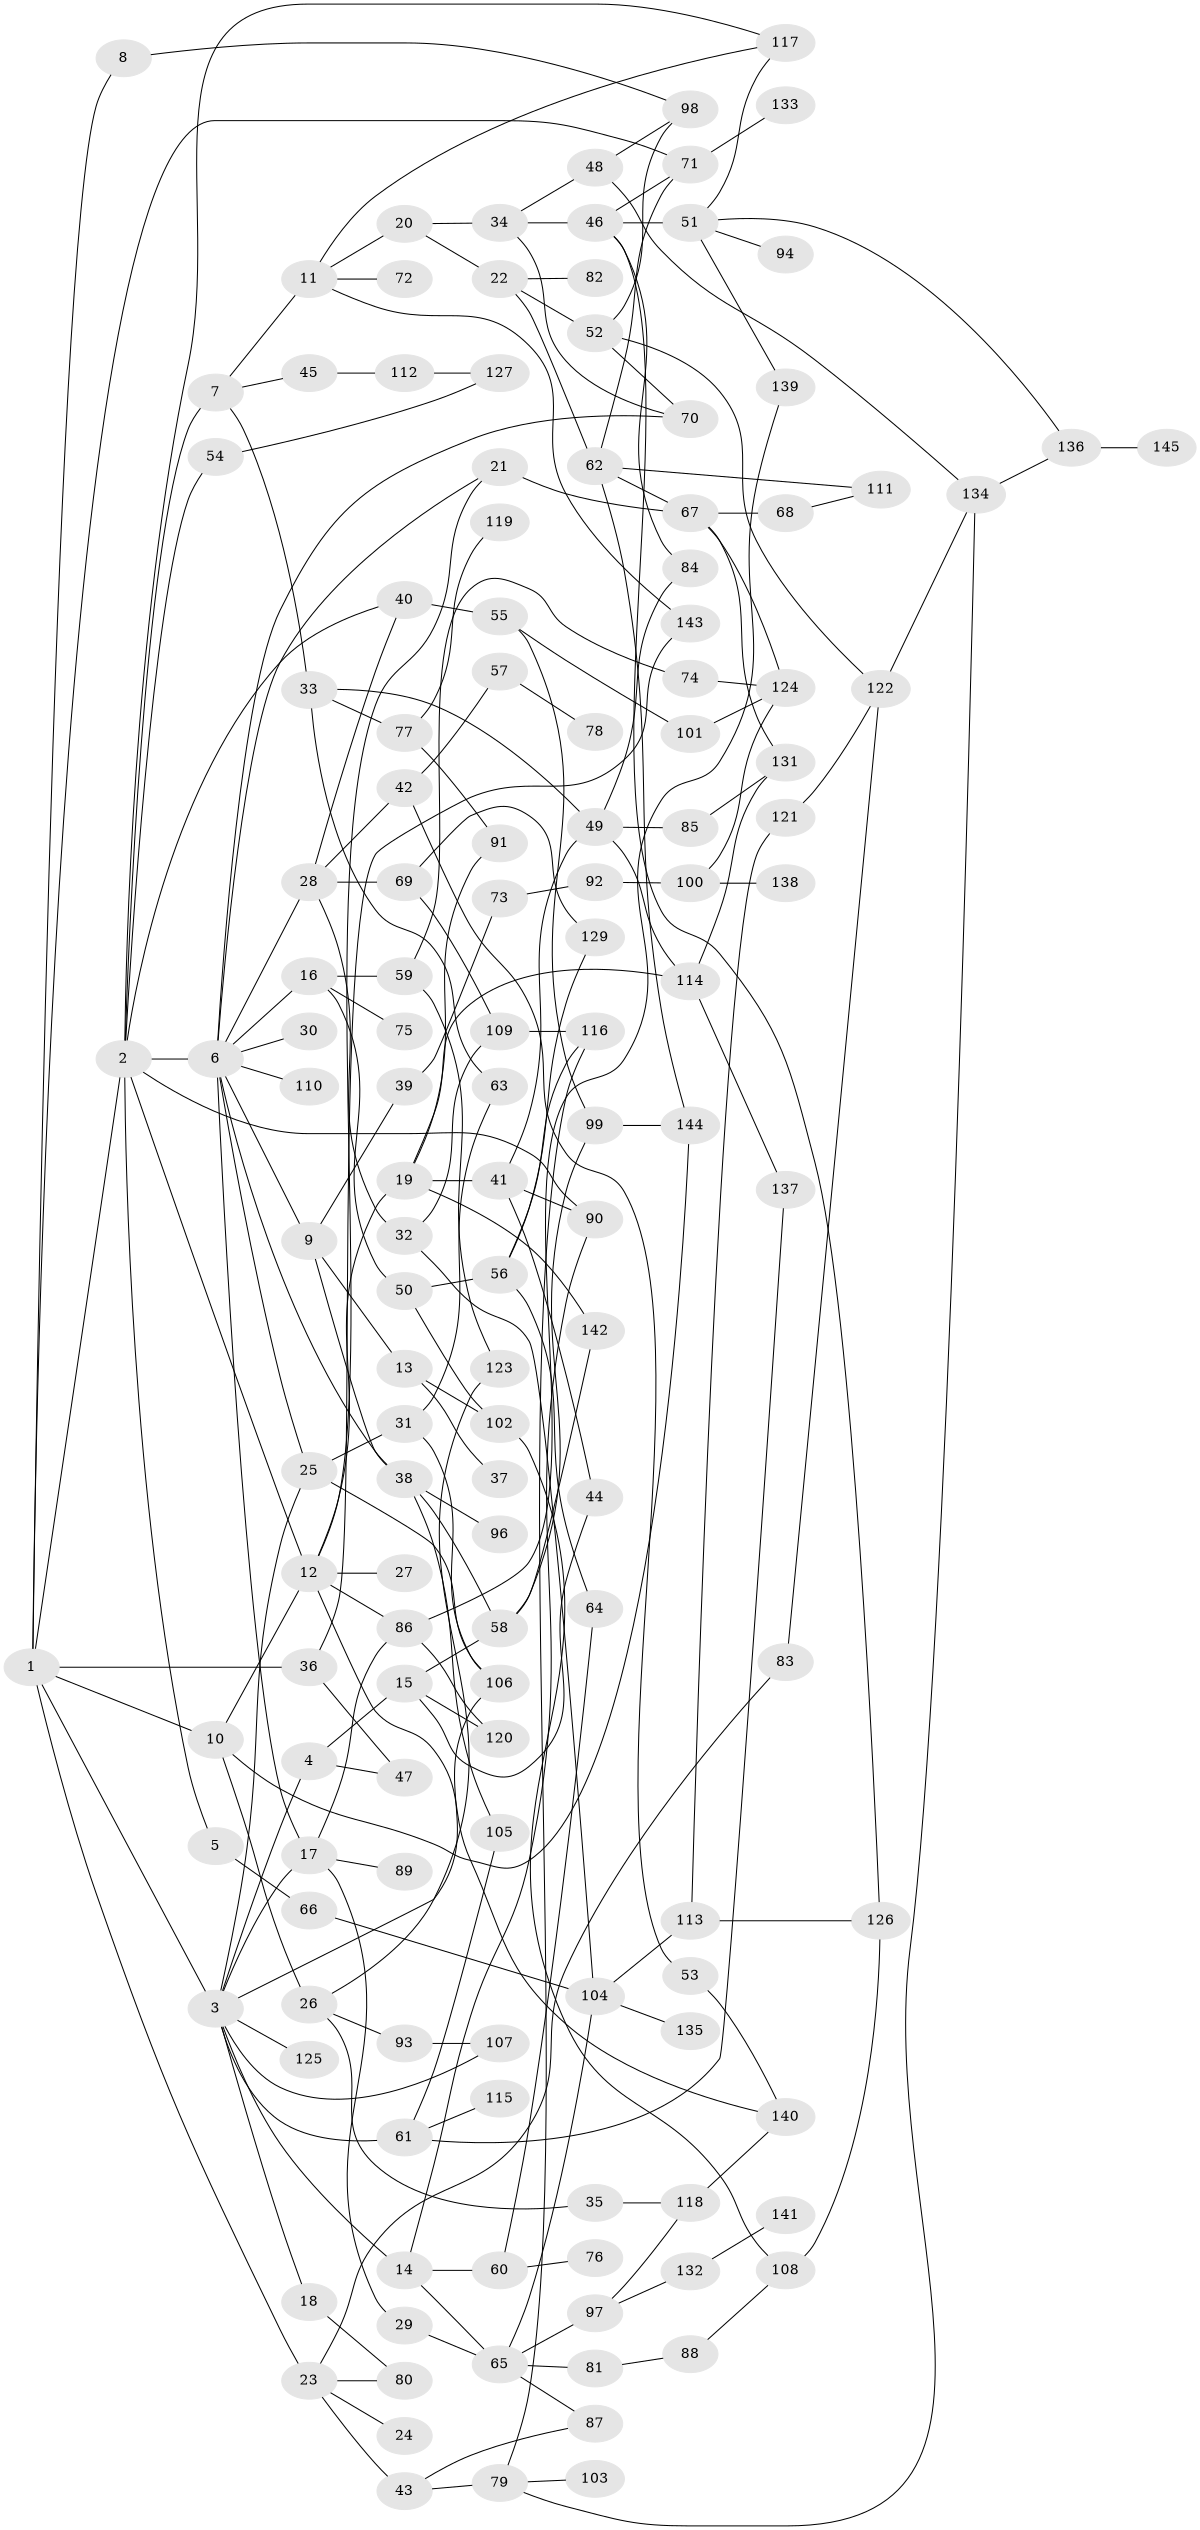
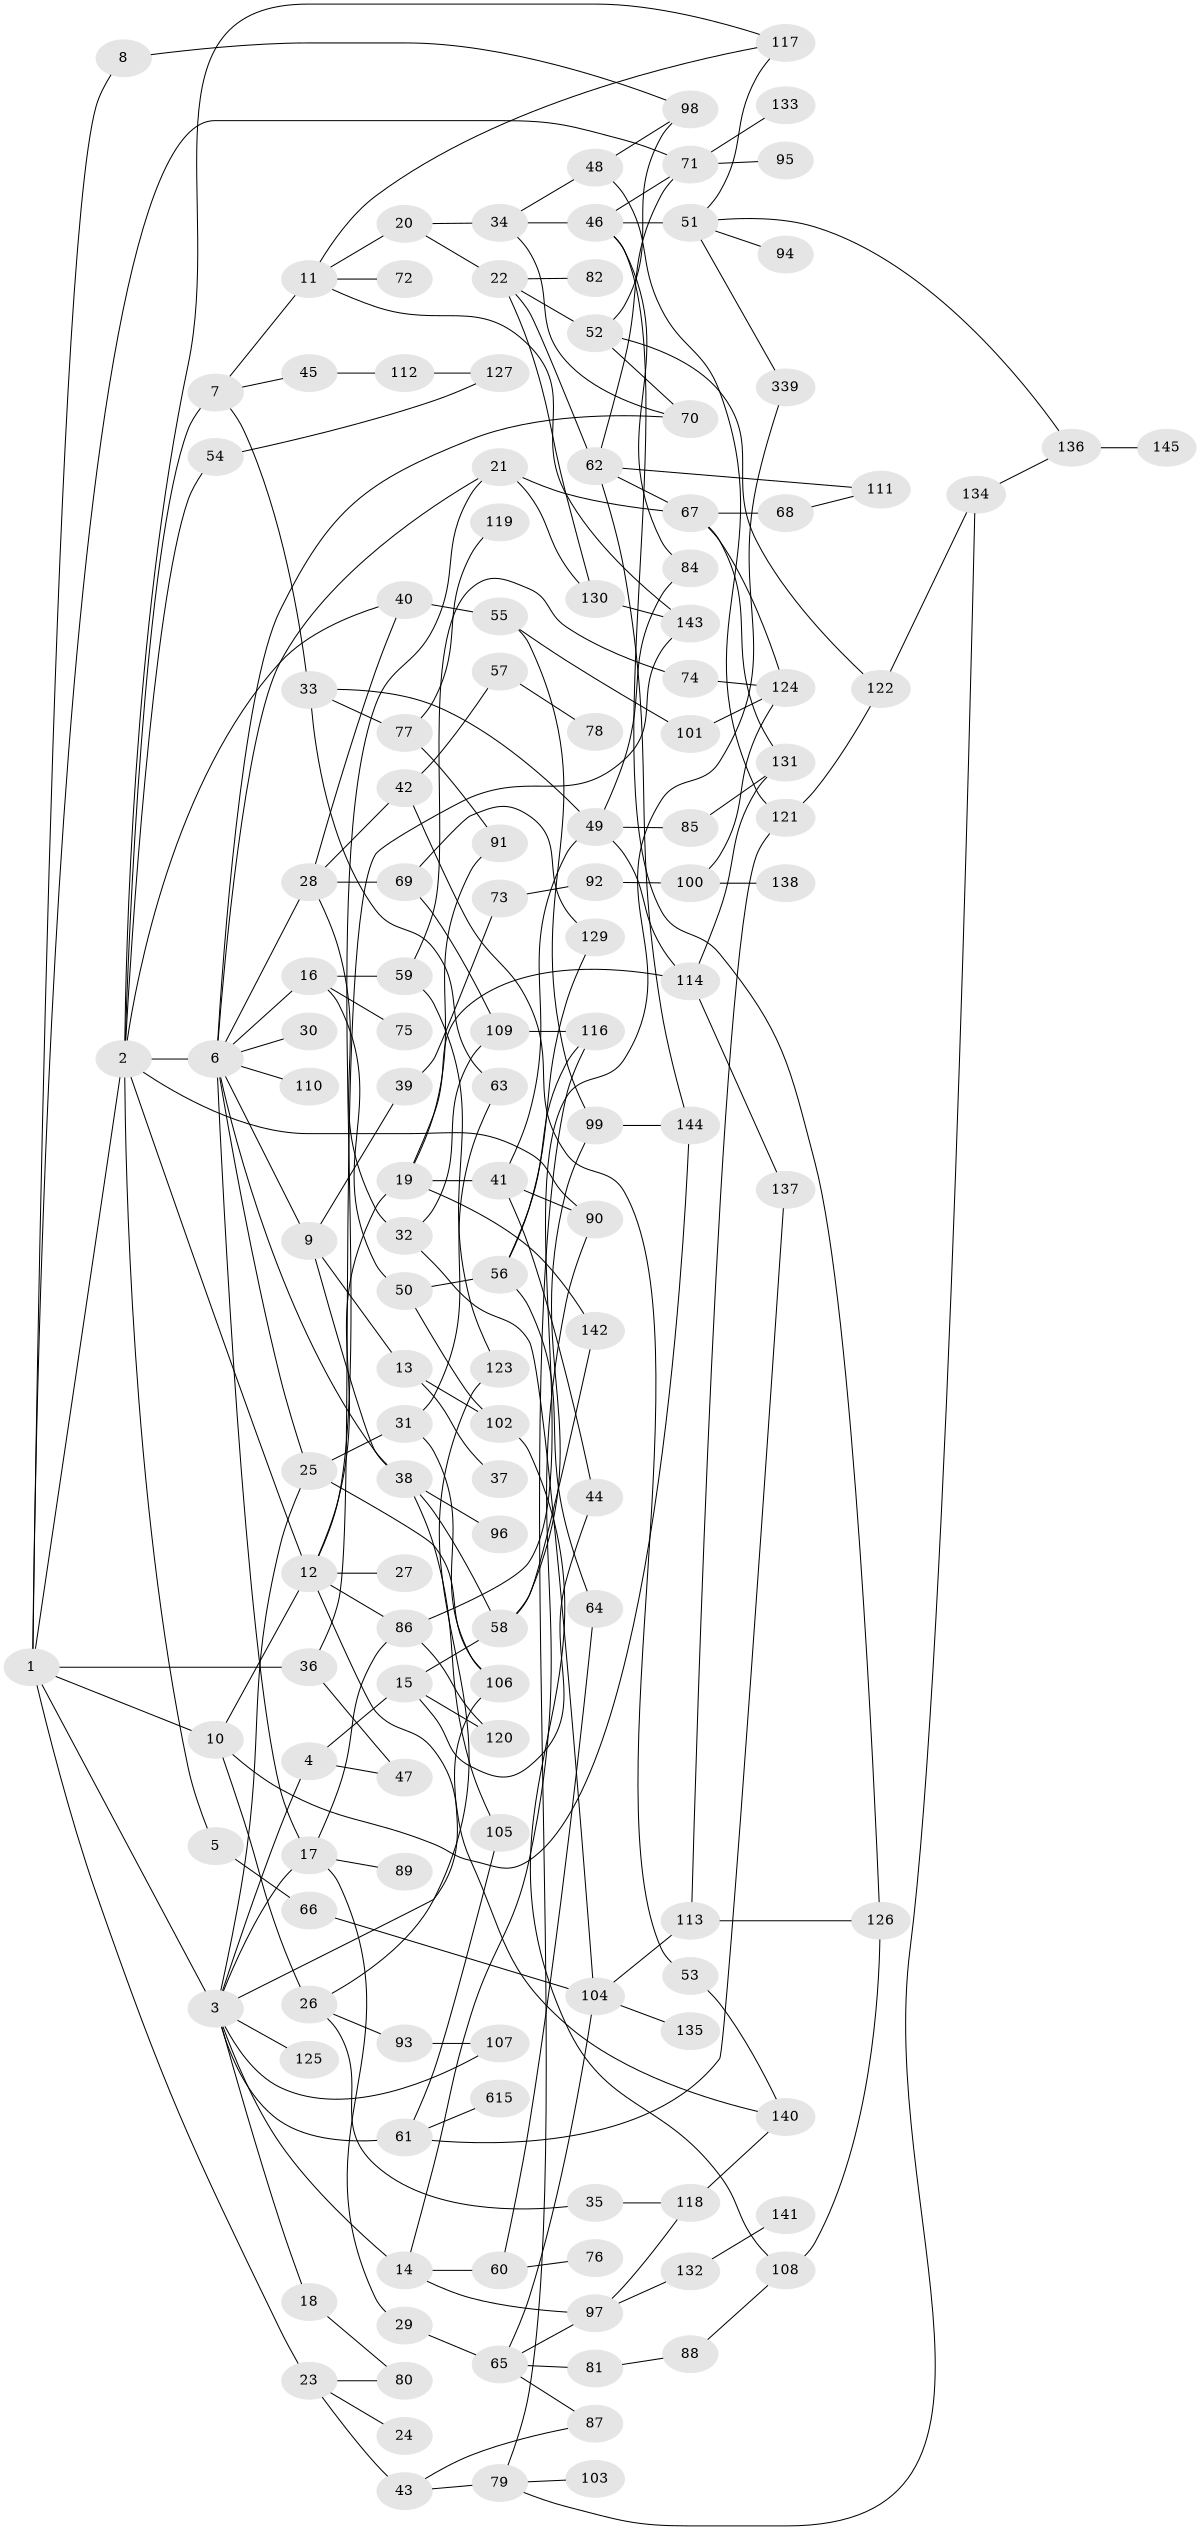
node "95": added
edge "48" -- "134": now "48" -- "121"
node "139": label "139" -> "339"
node "130": added
node "83": removed
node "115": label "115" -> "615"
edge "14" -- "65": now "14" -- "97"
